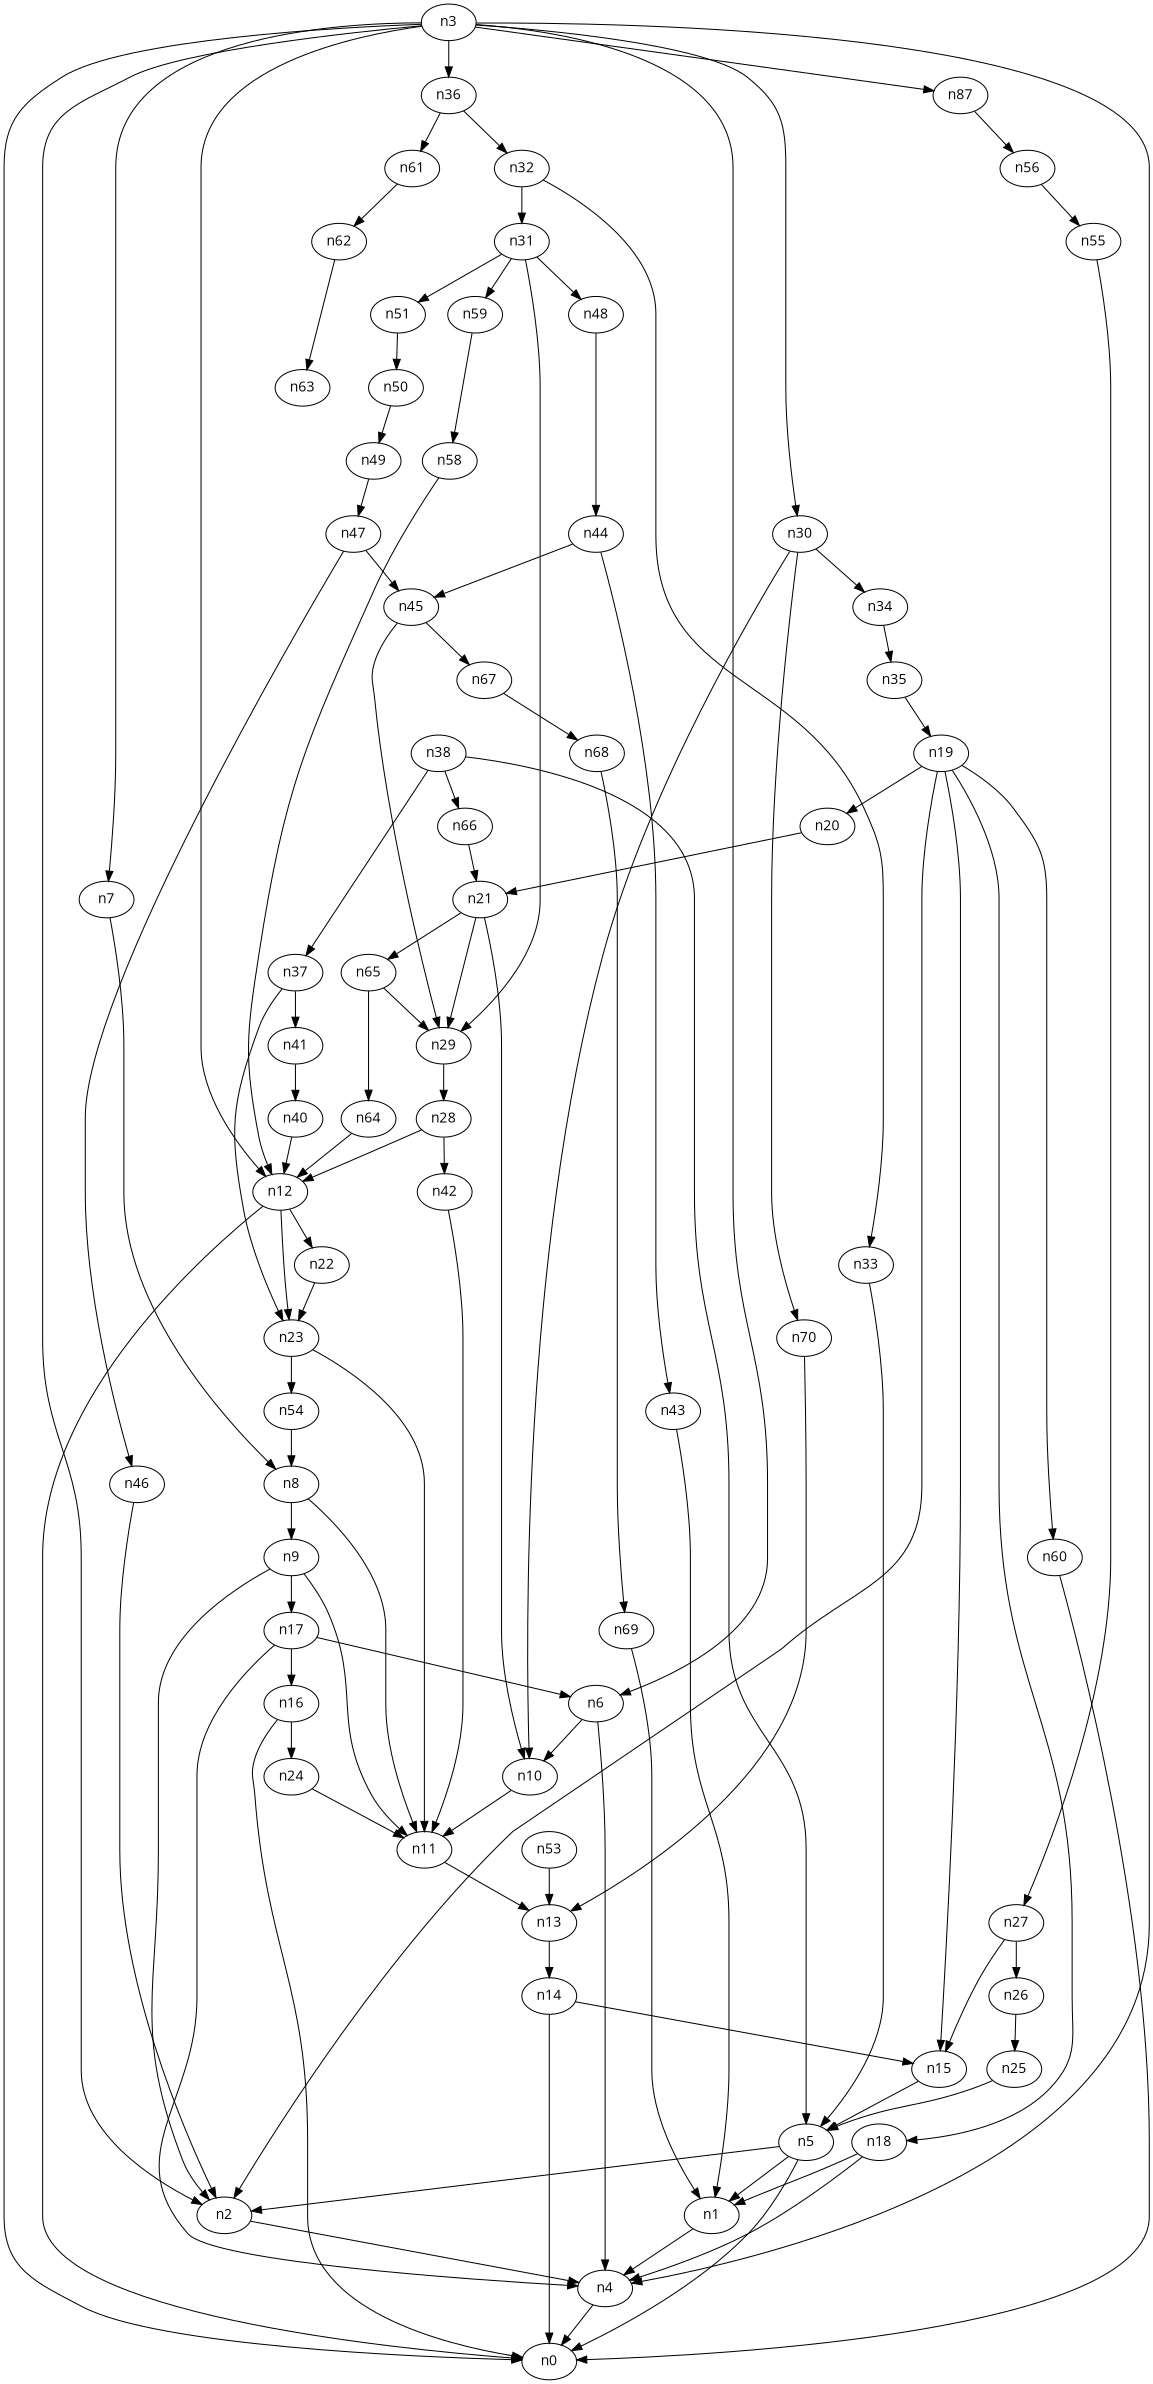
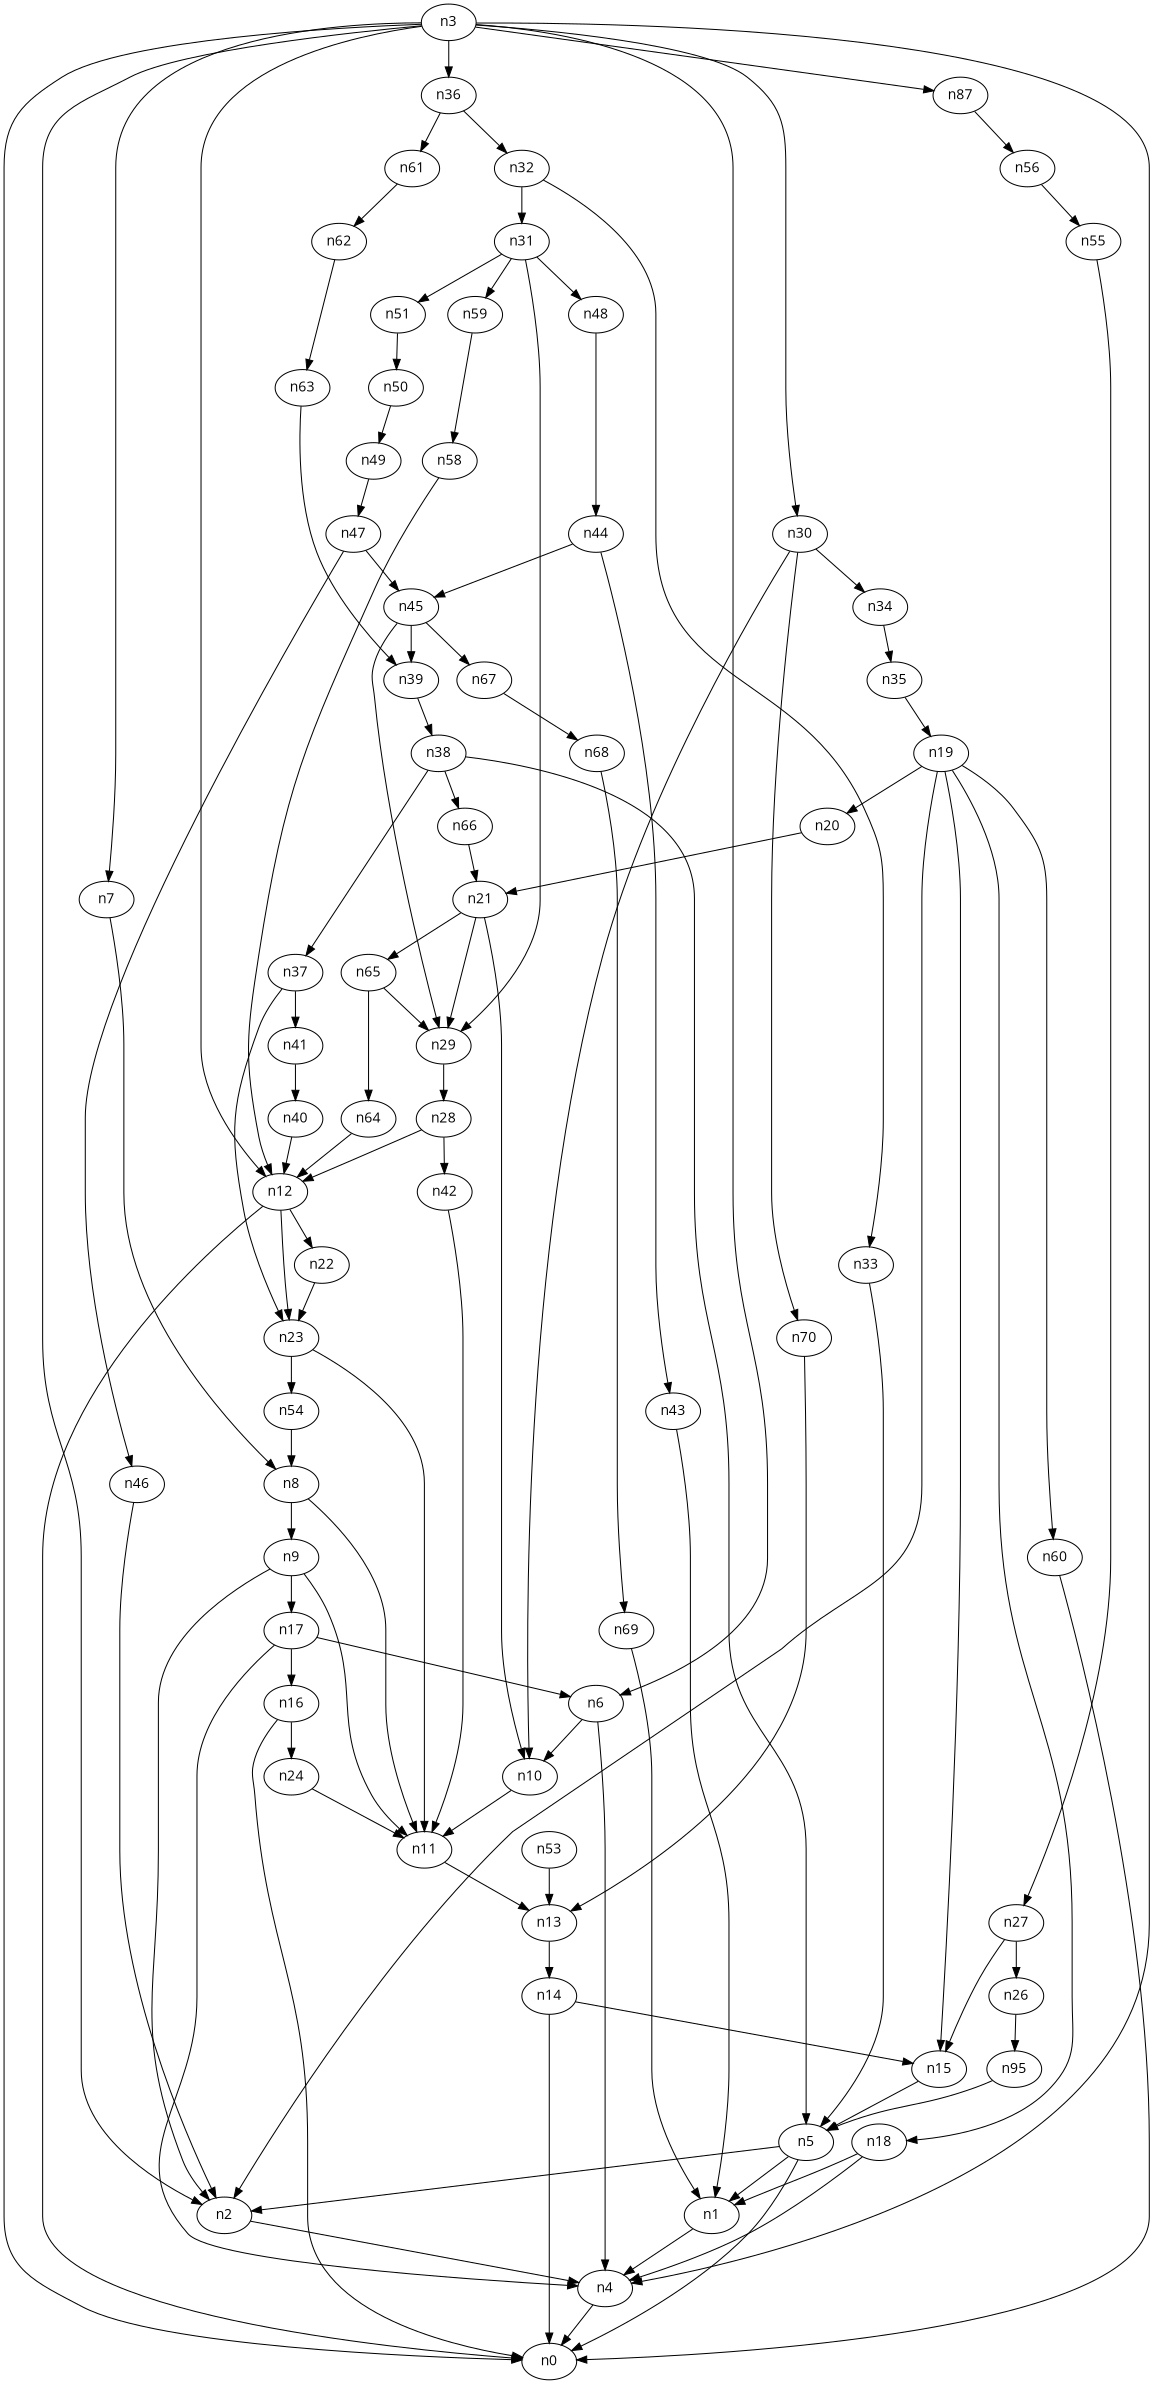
node "n39": added
node "n25": label "n25" -> "n95"
